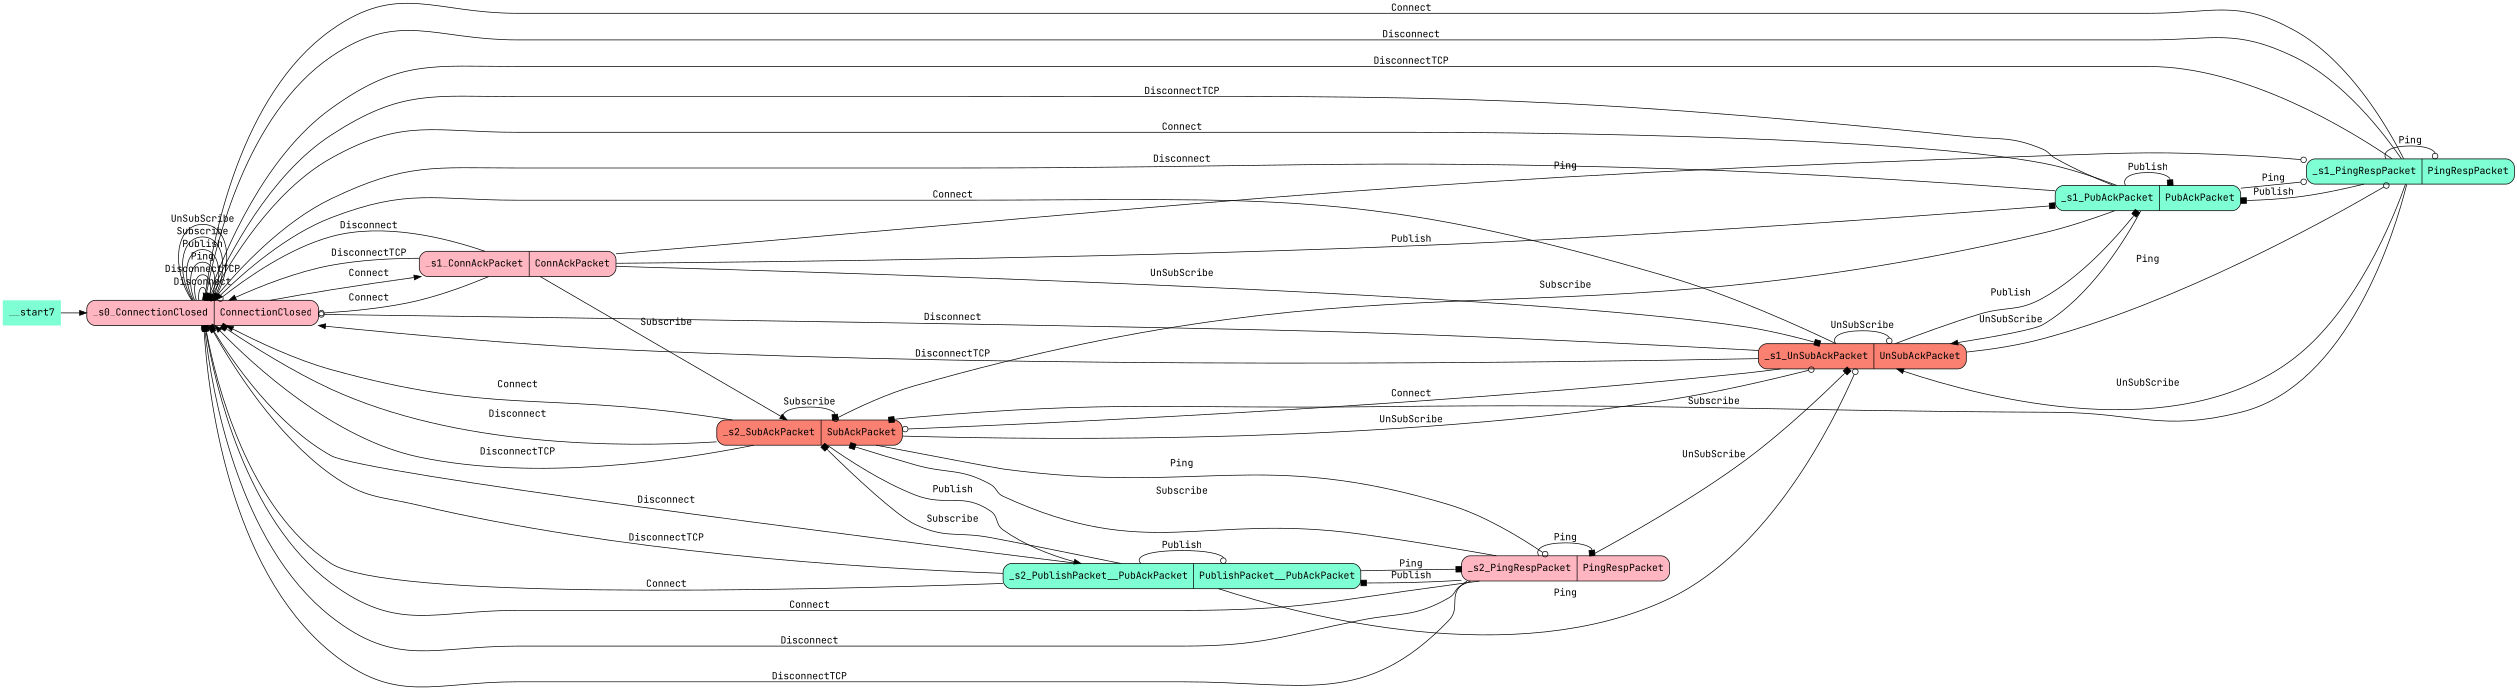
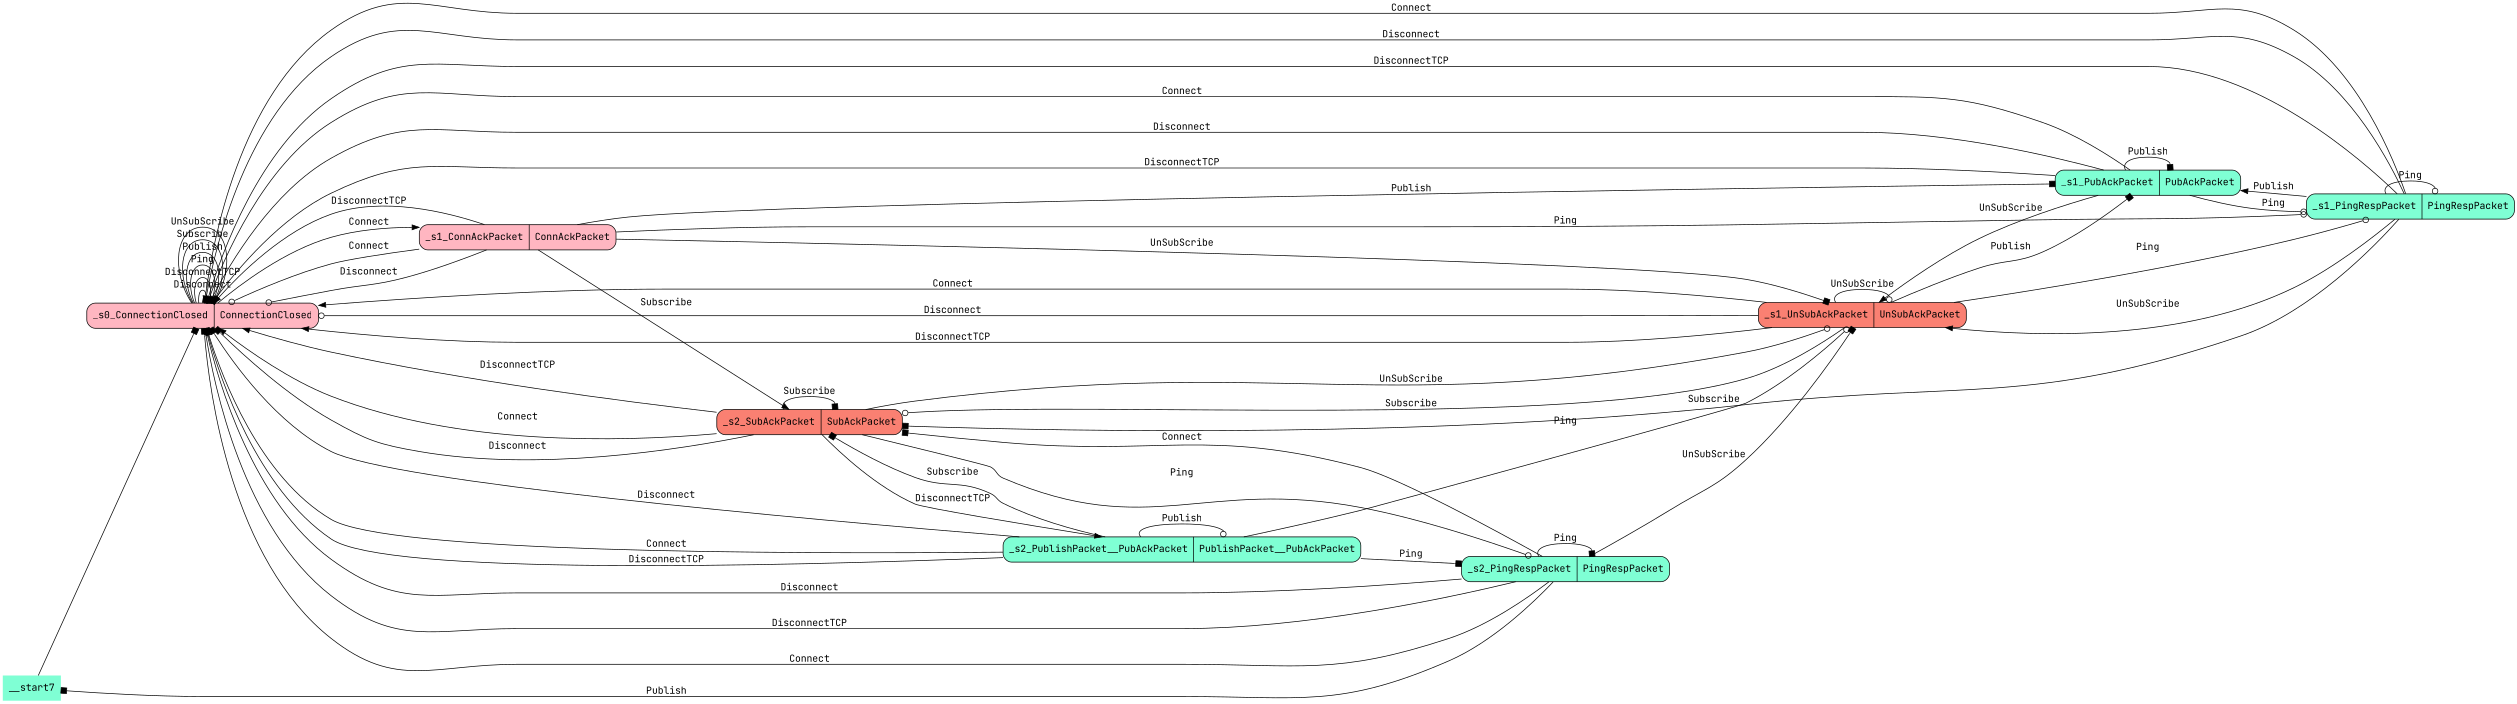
edge "_s1_PingRespPacket" -> "_s1_PubAckPacket": arrowhead box -> normal
edge "_s1_PubAckPacket" -> "_s2_SubAckPacket": removed, label "Subscribe"
edge "__start7" -> "_s0_ConnectionClosed": arrowhead normal -> box
edge "_s1_UnSubAckPacket" -> "_s2_SubAckPacket": label "Connect" -> "Subscribe"
edge "_s2_SubAckPacket" -> "_s2_PublishPacket__PubAckPacket": label "Publish" -> "DisconnectTCP"
edge "_s2_PingRespPacket" -> "_s2_SubAckPacket": label "Subscribe" -> "Connect"
node "_s2_PingRespPacket": fillcolor lightpink -> aquamarine
edge "_s2_PingRespPacket" -> "_s2_PublishPacket__PubAckPacket": now "_s2_PingRespPacket" -> "__start7"
